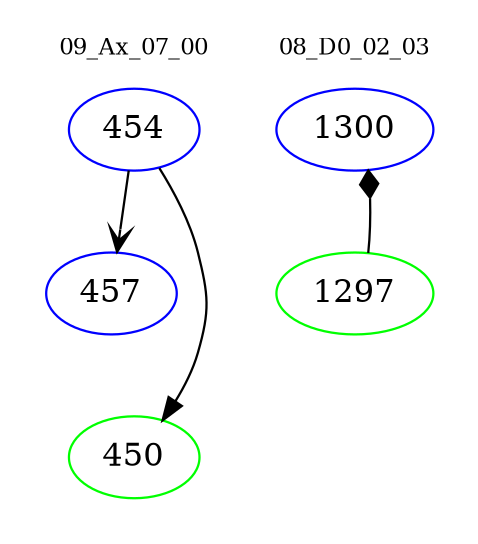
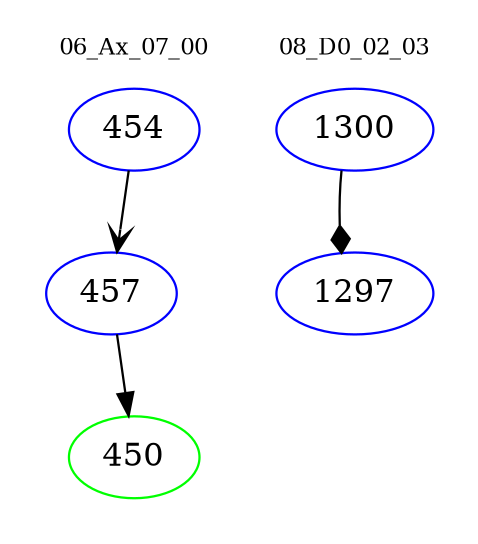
cluster "09_Ax_07_00": label "09_Ax_07_00" -> "06_Ax_07_00"
edge "1297" -> "1300": reversed
edge "454" -> "450": now "457" -> "450"
node "1297": color green -> blue
